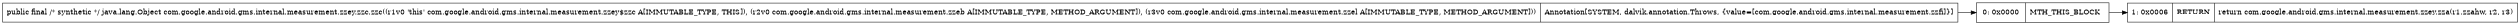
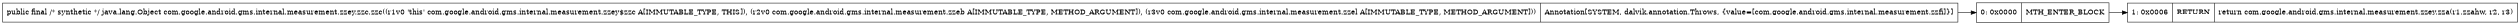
node "0: 0x0000": text "MTH_THIS_BLOCK" -> "MTH_ENTER_BLOCK"
